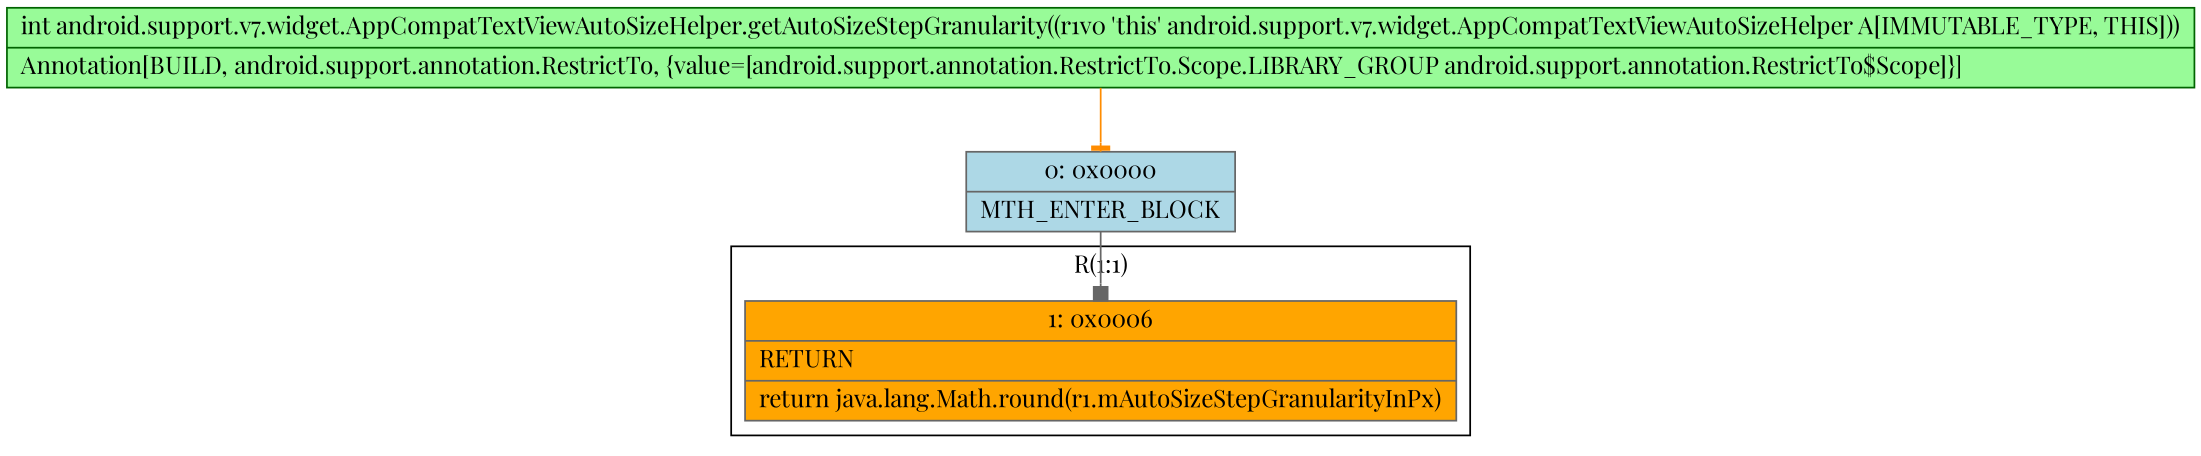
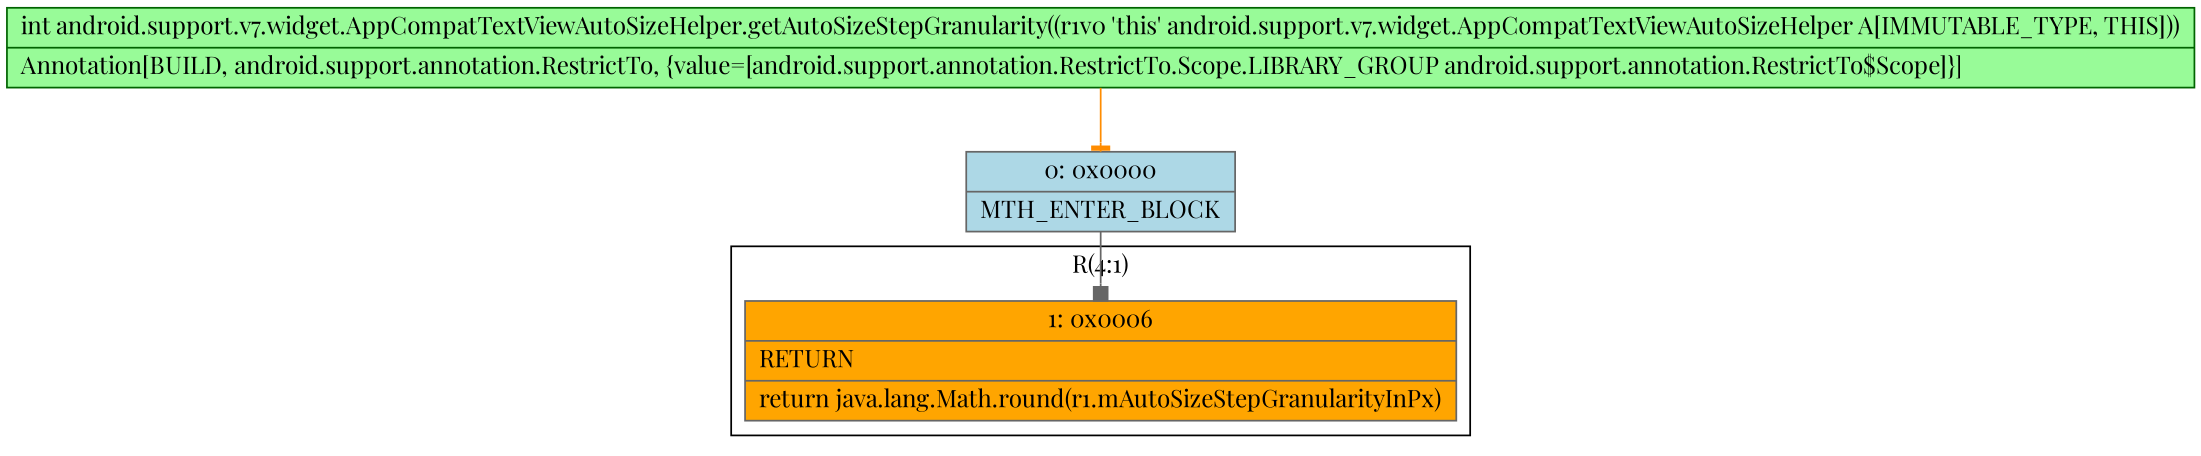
cluster "R(1:1)": label "R(1:1)" -> "R(4:1)"
